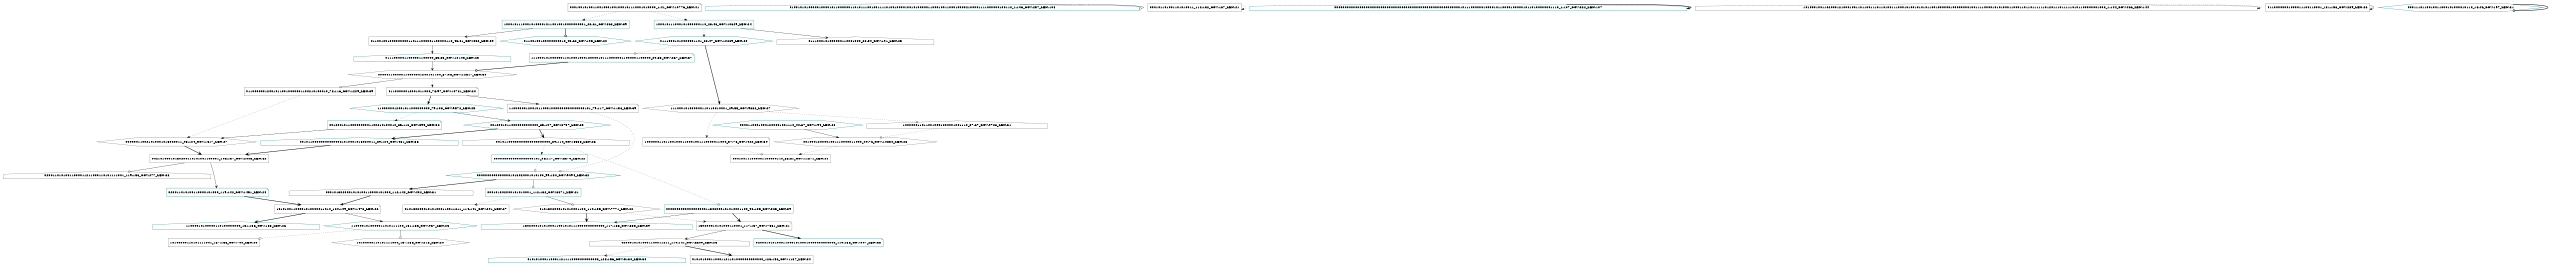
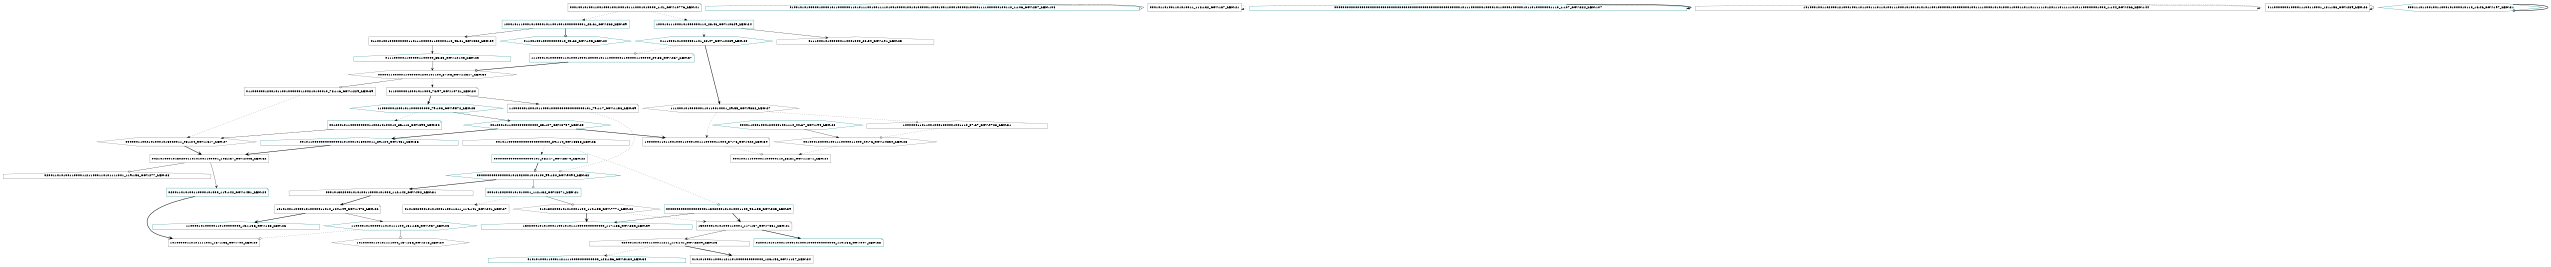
edge "00120010110000000000000_85-107_COV:8757_LEN:23" -> "00101100000000000000000000_89-114_COV:8558_LEN:26": now "00120010110000000000000_85-107_COV:8757_LEN:23" -> "100000011011001000110001001110000011000_37-76_COV:422_LEN:39"
edge "0000000000000000000101_96-117_COV:8379_LEN:22" -> "00000000000000001013020001010100_99-130_COV:9094_LEN:32": style dotted -> bold
edge "020011010100110000101000_119-142_COV:1451_LEN:24" -> "10101001100001010000011010_124-149_COV:1478_LEN:26": now "020011010100110000101000_119-142_COV:1451_LEN:24" -> "10100000110101111001_137-156_COV:700_LEN:20"
